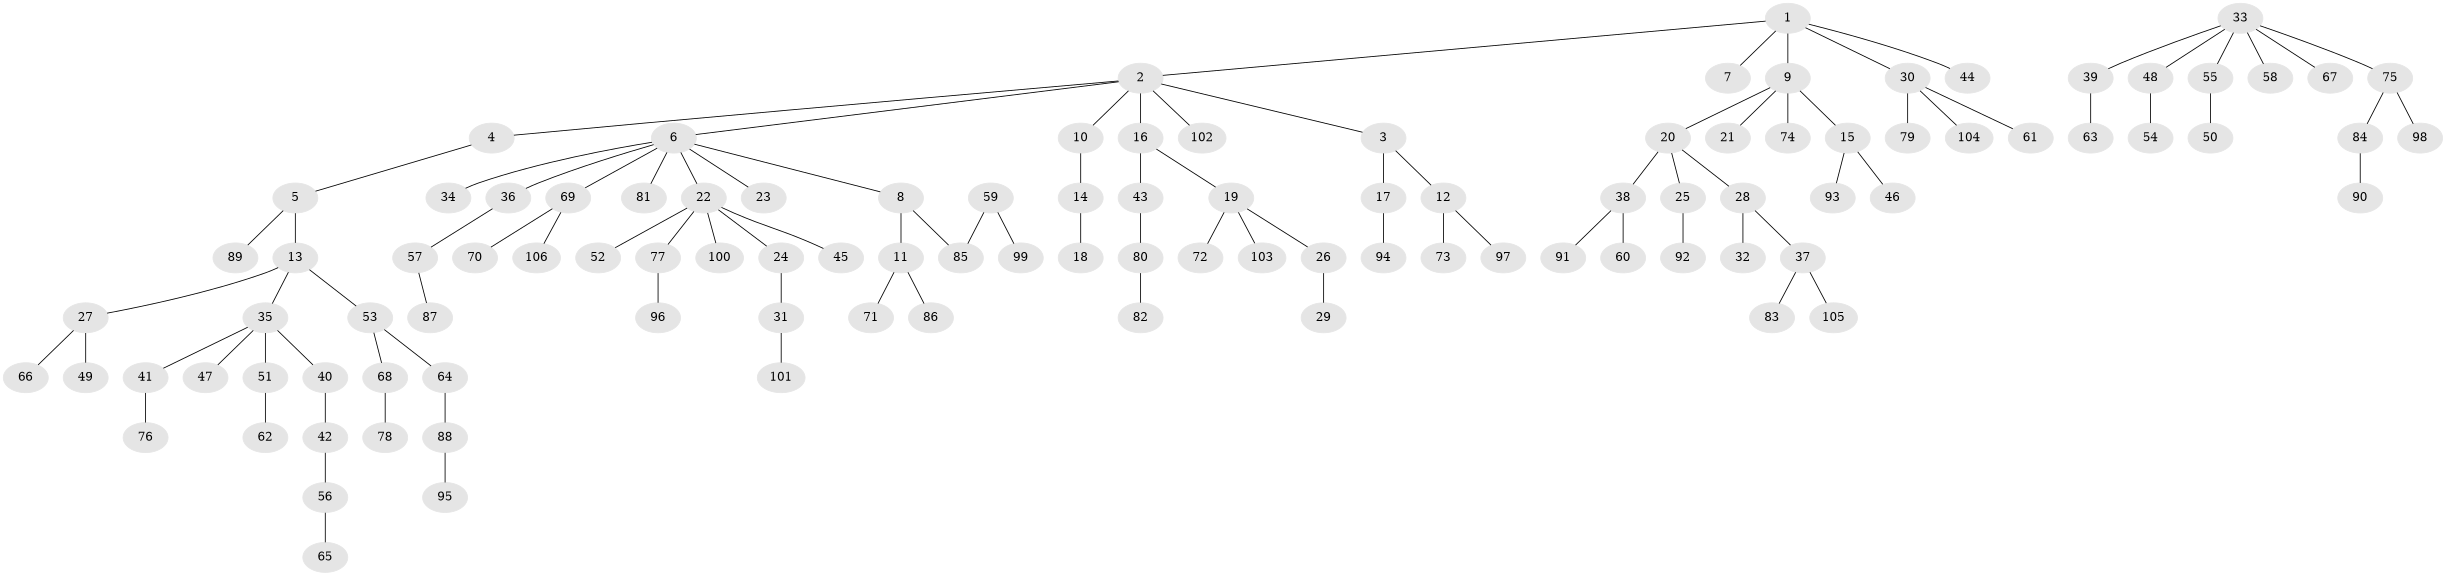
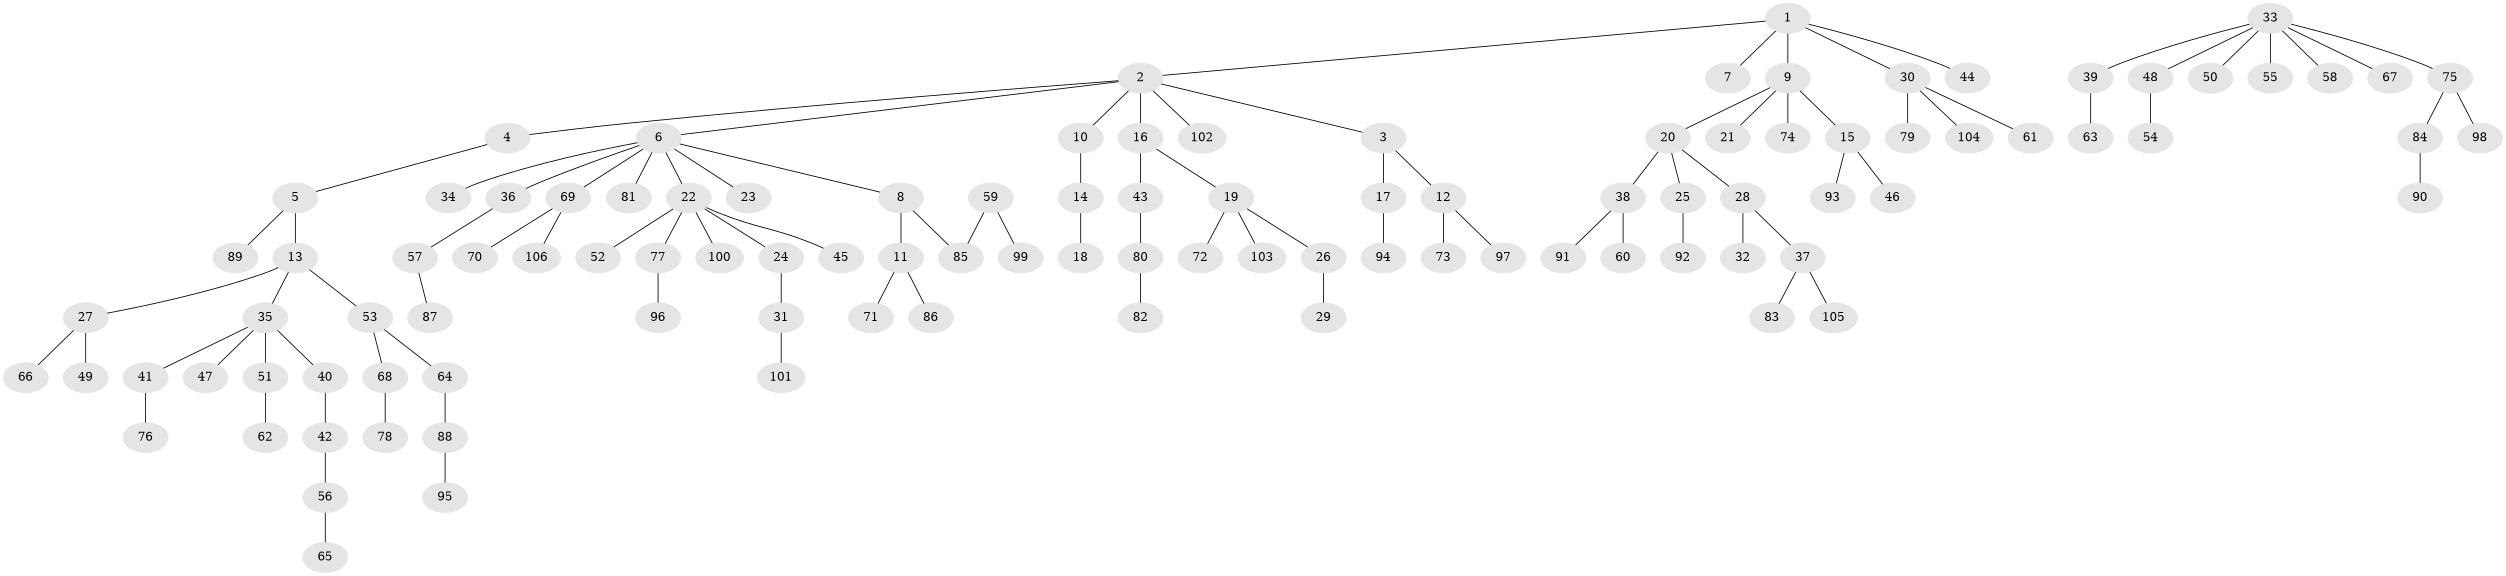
edge "55" -- "50": now "33" -- "50"
